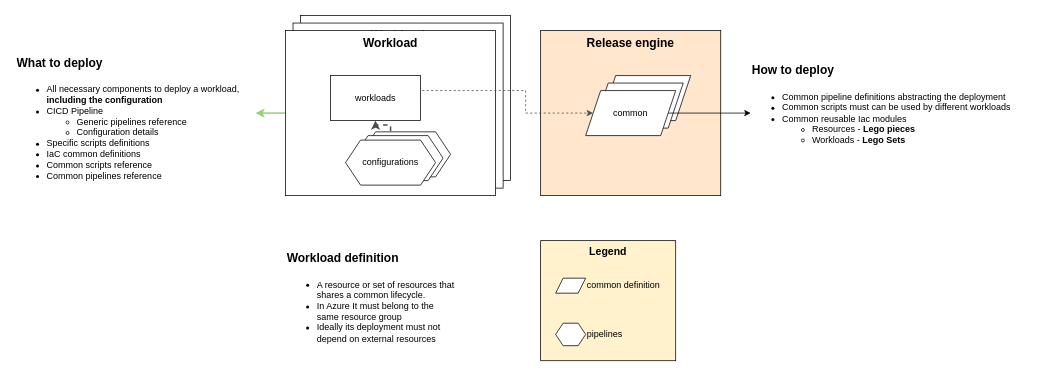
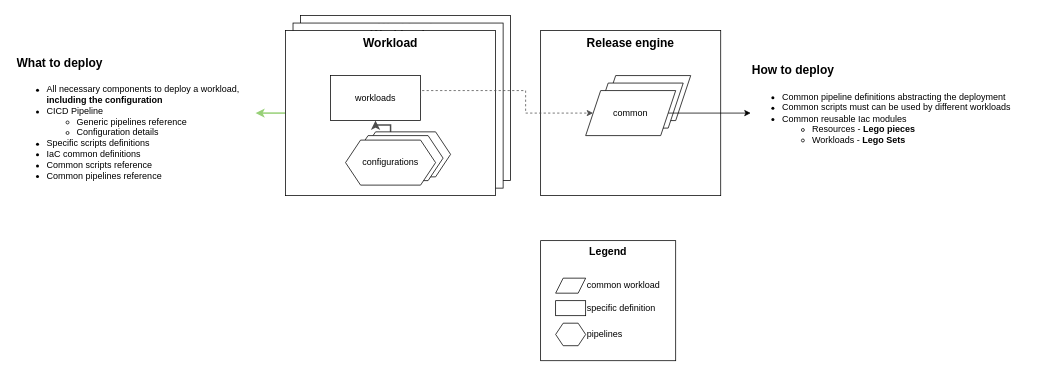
node "Release engine": fillcolor #ffe6cc -> #ffffff
edge "configurations" -> "workloads": style dashed -> solid
node "common definition": label "common definition" -> "common workload"
node "Workload definition A resource or set of resources that shares a common lifecycle. In Azure It must belong to the same resource group Ideally its deployment must not depend on external resources": removed
node "Legend": fillcolor #fff2cc -> #ffffff
node "specific definition": added
